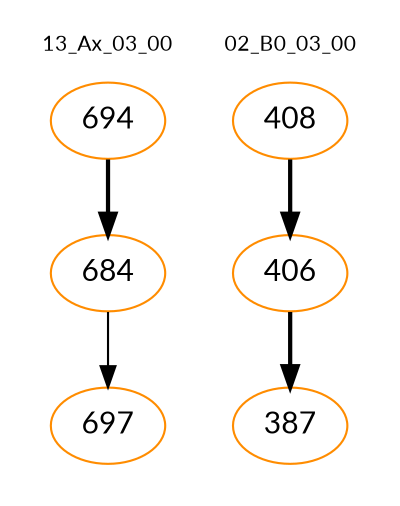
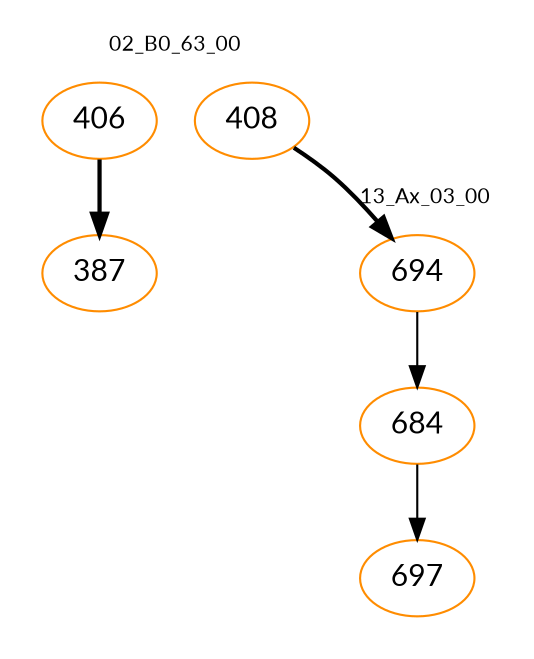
cluster "02_B0_03_00": label "02_B0_03_00" -> "02_B0_63_00"
edge "694" -> "684": style bold -> solid
edge "408" -> "406": now "408" -> "694"
